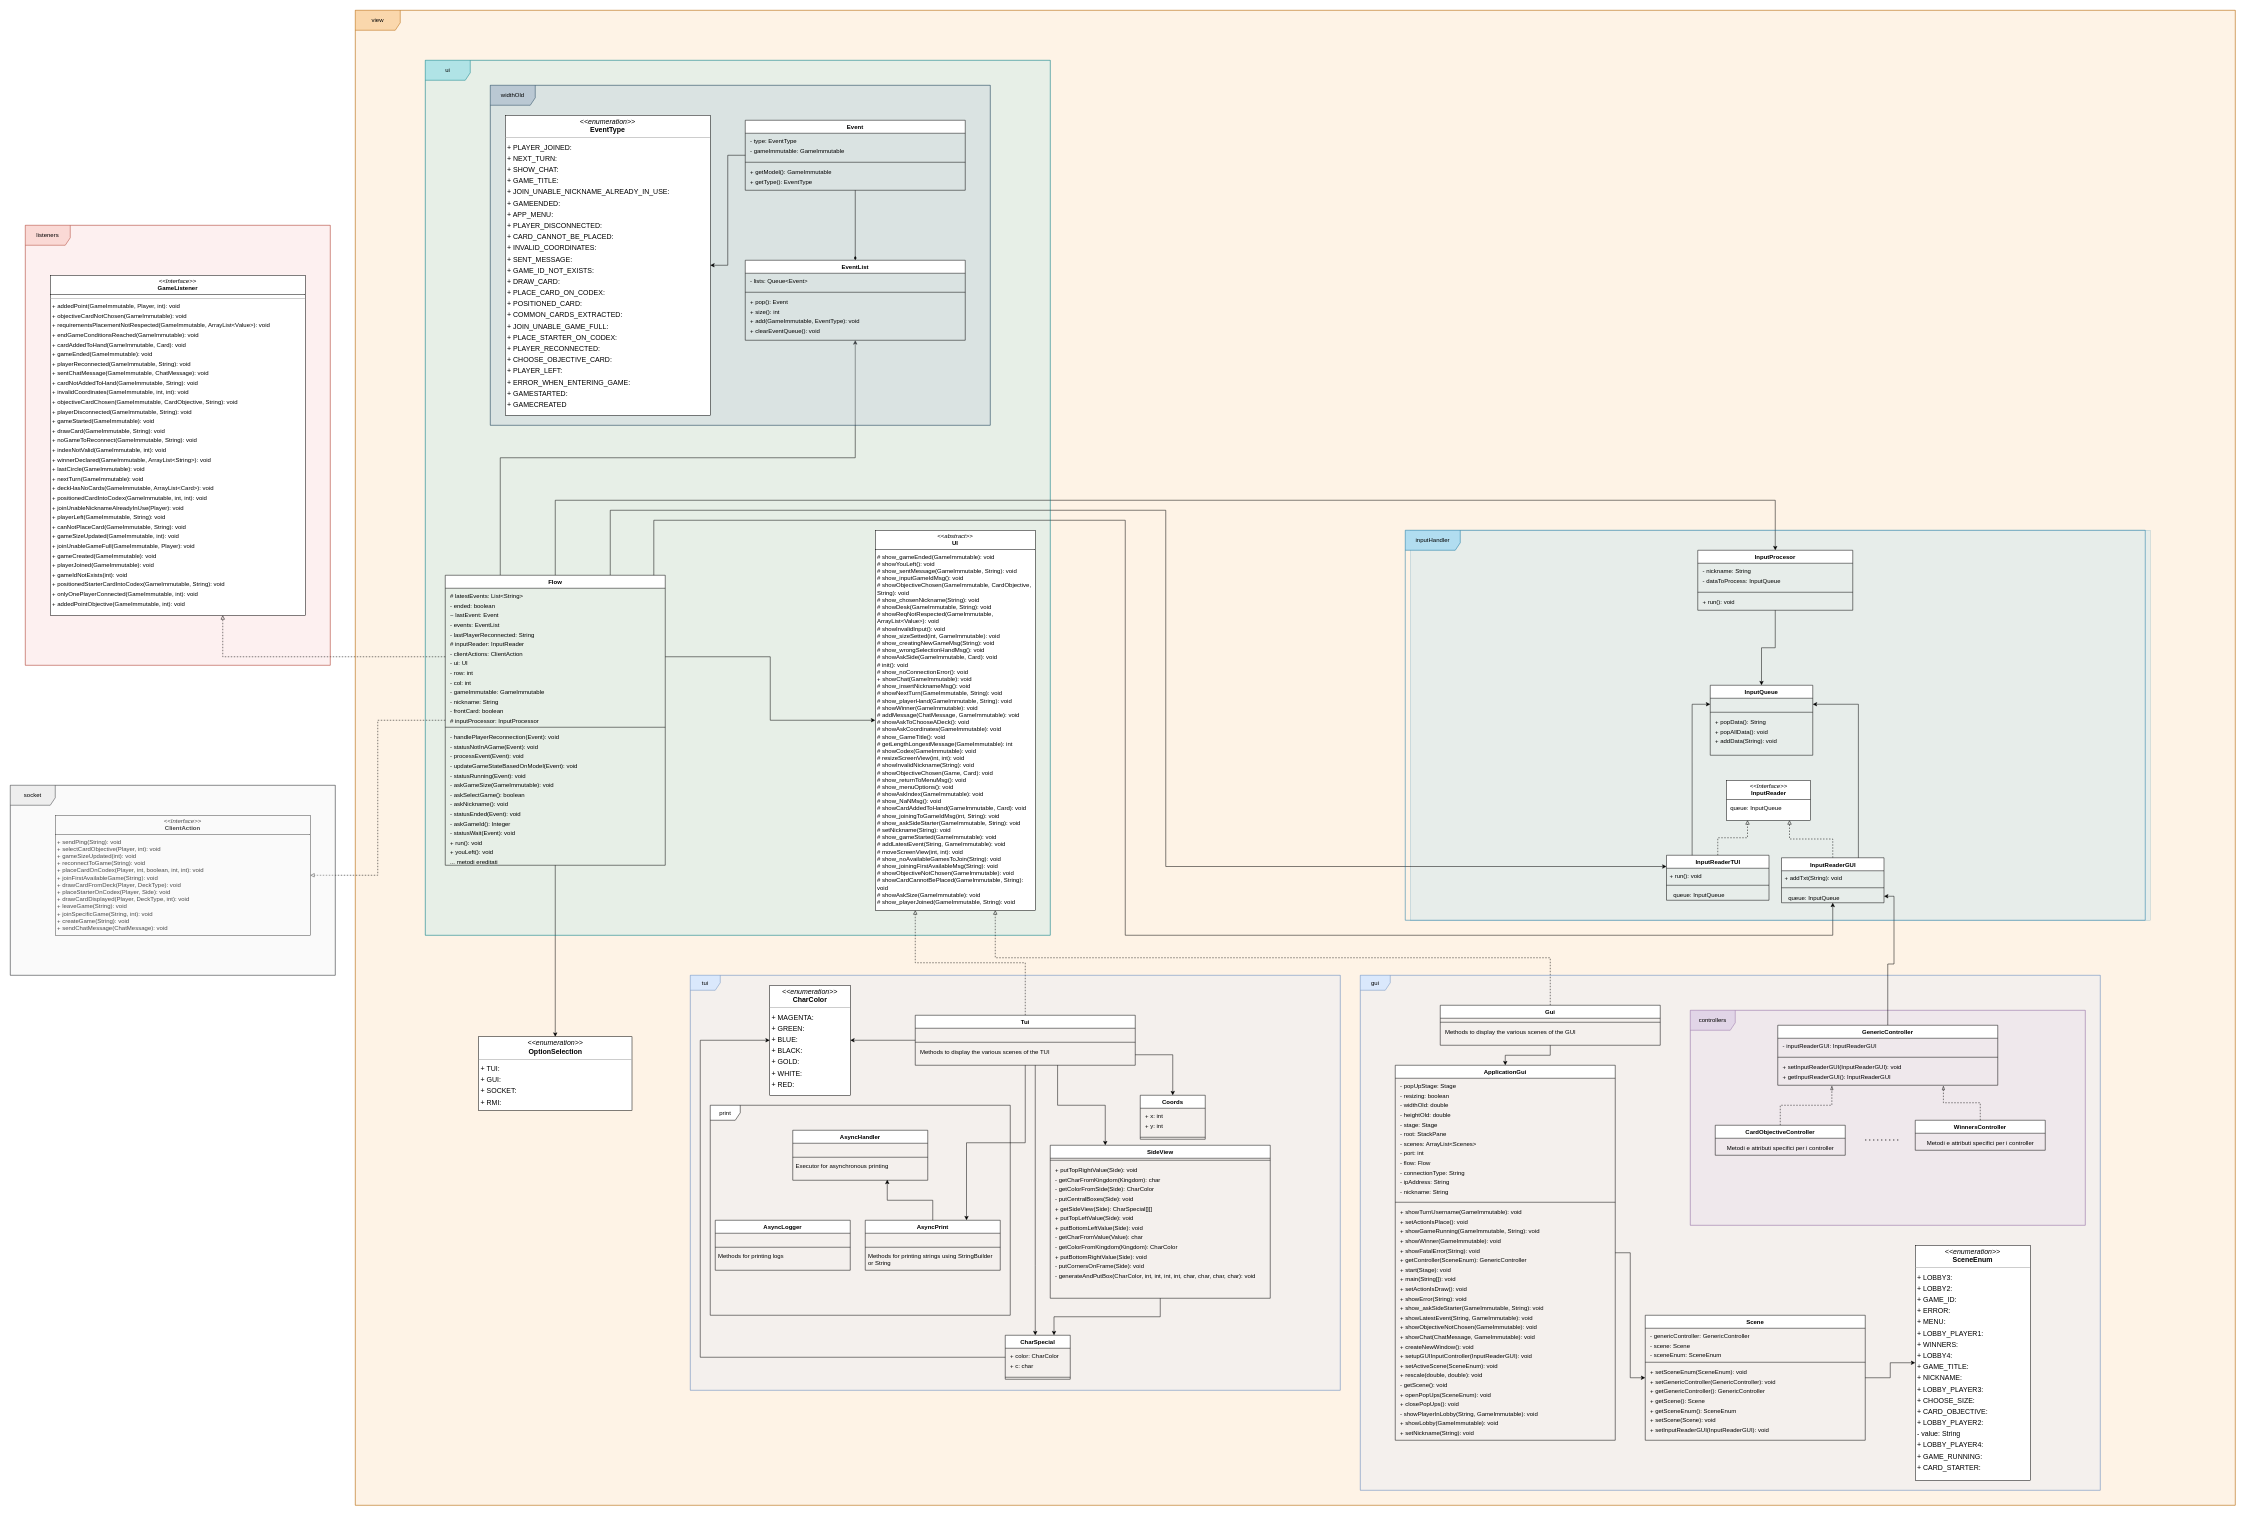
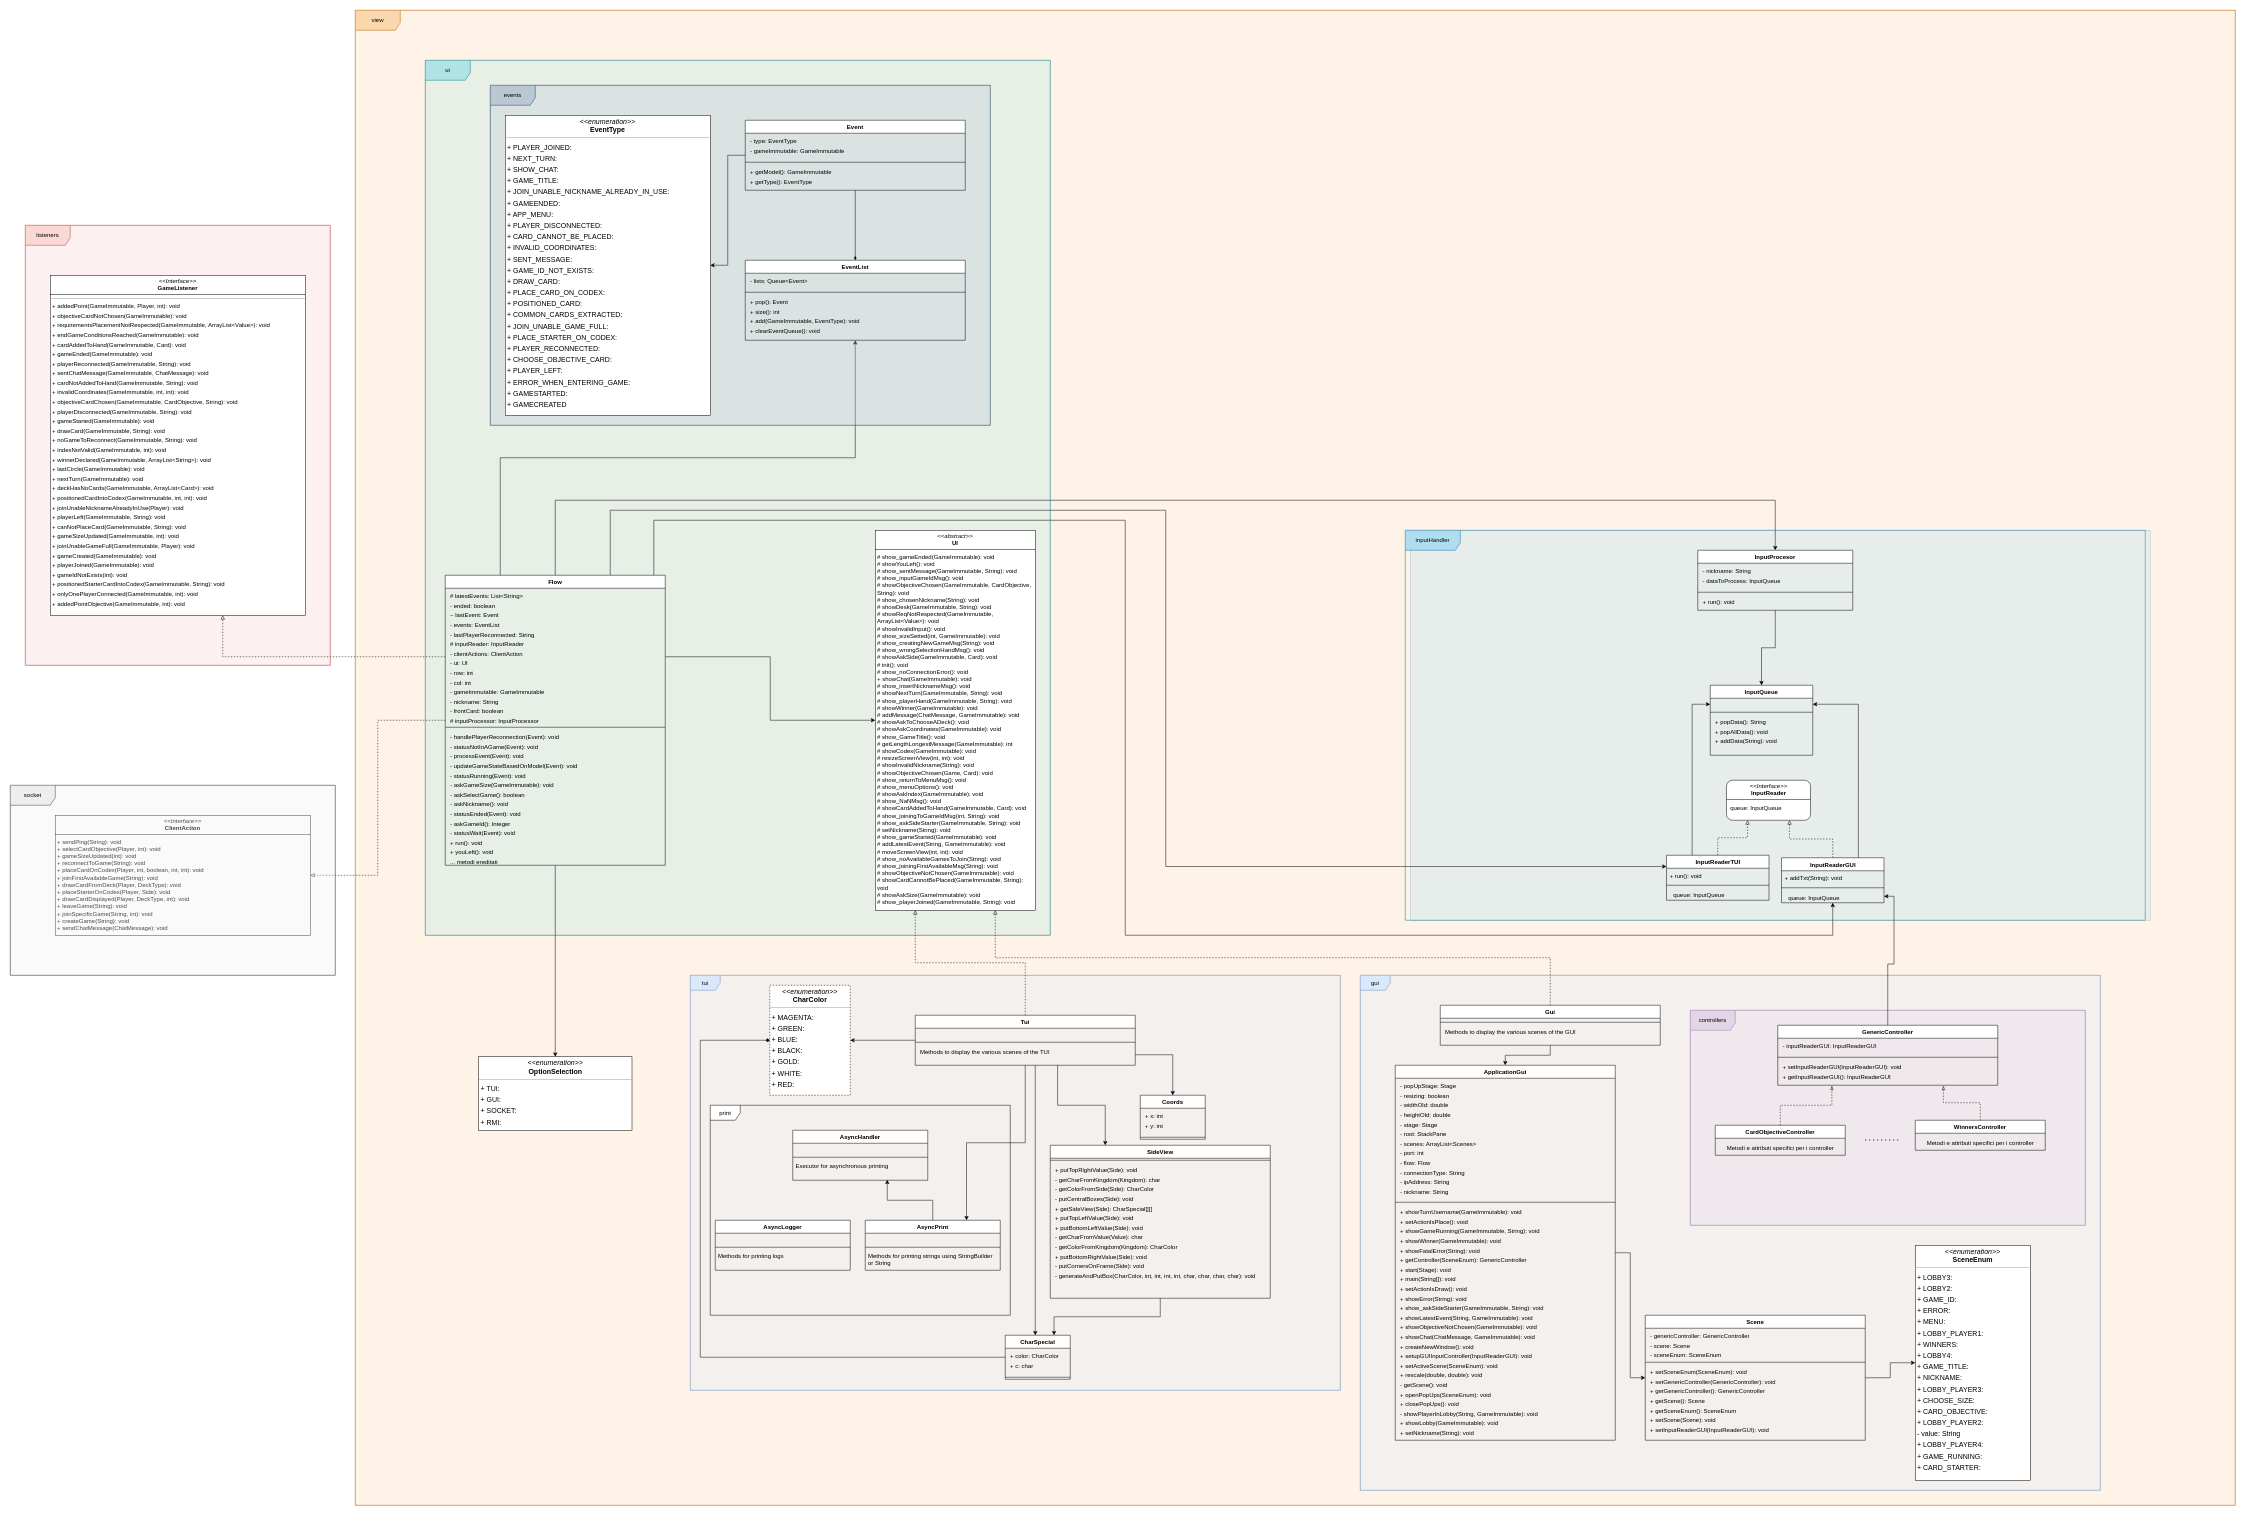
node "widthOld": label "widthOld" -> "events"
node "<<Interface>> InputReader queue: InputQueue": shape rectangle -> rounded rectangle
edge "CharSpecial" -> "<<enumeration>> CharColor + MAGENTA: + GREEN: + BLUE: + BLACK: + GOLD: + WHITE: + RED:": arrowhead classic -> diamond
node "<<enumeration>> CharColor + MAGENTA: + GREEN: + BLUE: + BLACK: + GOLD: + WHITE: + RED:": style solid -> dashed
node "<<enumeration>> OptionSelection + TUI: + GUI: + SOCKET: + RMI:": moved (555, 1074) -> (555, 1094)
